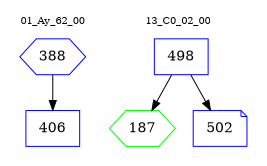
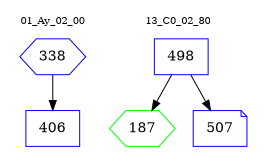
cluster "01_Ay_62_00": label "01_Ay_62_00" -> "01_Ay_02_00"
cluster "13_C0_02_00": label "13_C0_02_00" -> "13_C0_02_80"
node "388": label "388" -> "338"
node "502": label "502" -> "507"
